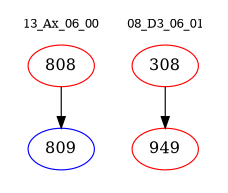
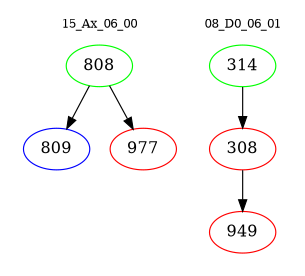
cluster "13_Ax_06_00": label "13_Ax_06_00" -> "15_Ax_06_00"
cluster "08_D3_06_01": label "08_D3_06_01" -> "08_D0_06_01"
node "808": color red -> green
node "314": added
node "977": added
